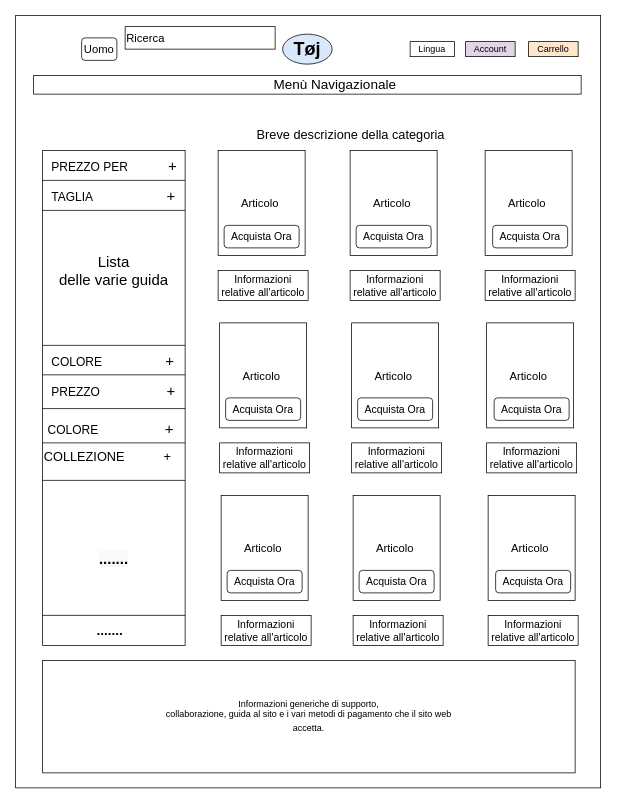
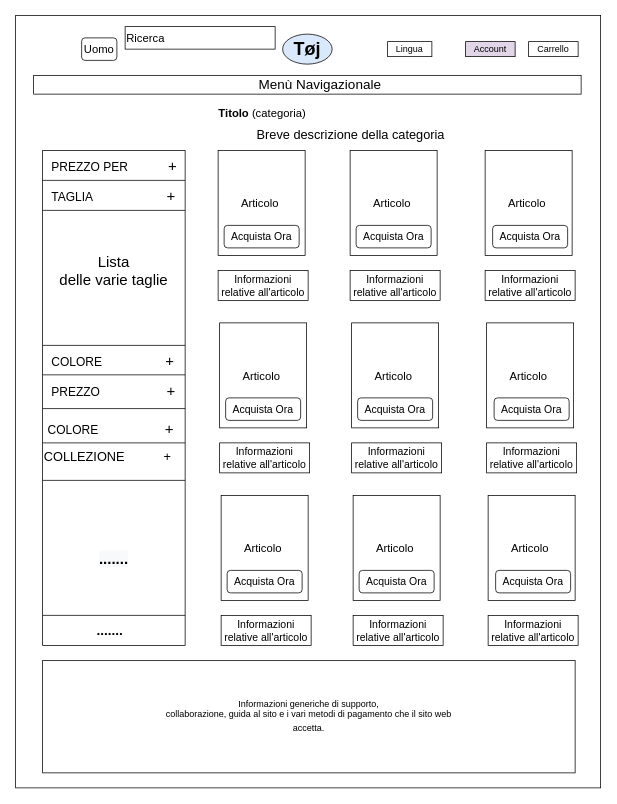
node "Lingua": moved (432, 49) -> (410, 49)
node "Carrello": fillcolor #ffe6cc -> #ffffff
node "Menù Navigazionale": moved (335, 85) -> (320, 85)
node "Titolo (categoria)": added
node "Lista delle varie guida": label "Lista delle varie guida" -> "Lista delle varie taglie"
